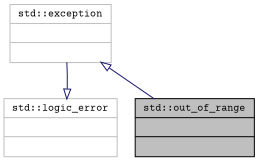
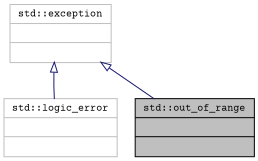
edge "std::exception" -> "std::logic_error": reversed
